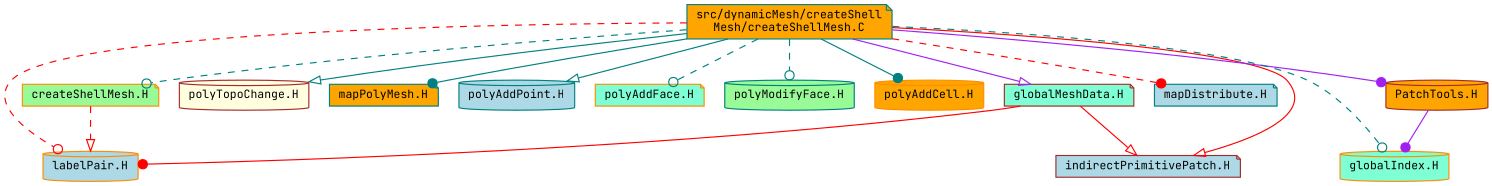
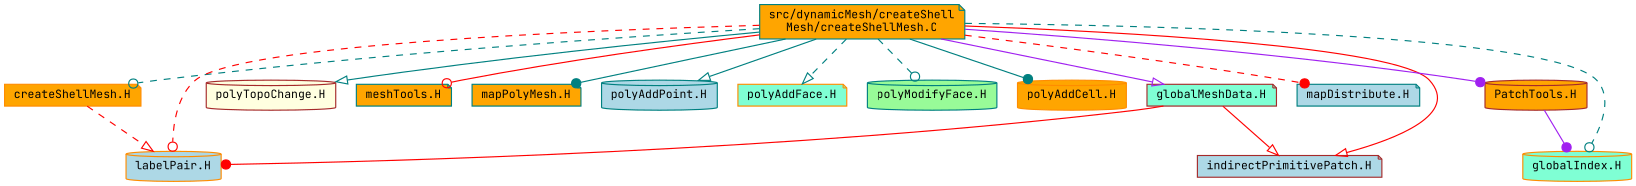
edge "src/dynamicMesh/createShell Mesh/createShellMesh.C" -> "polyAddFace.H": arrowhead odot -> onormal
node "createShellMesh.H": fillcolor palegreen -> orange
node "meshTools.H": added
